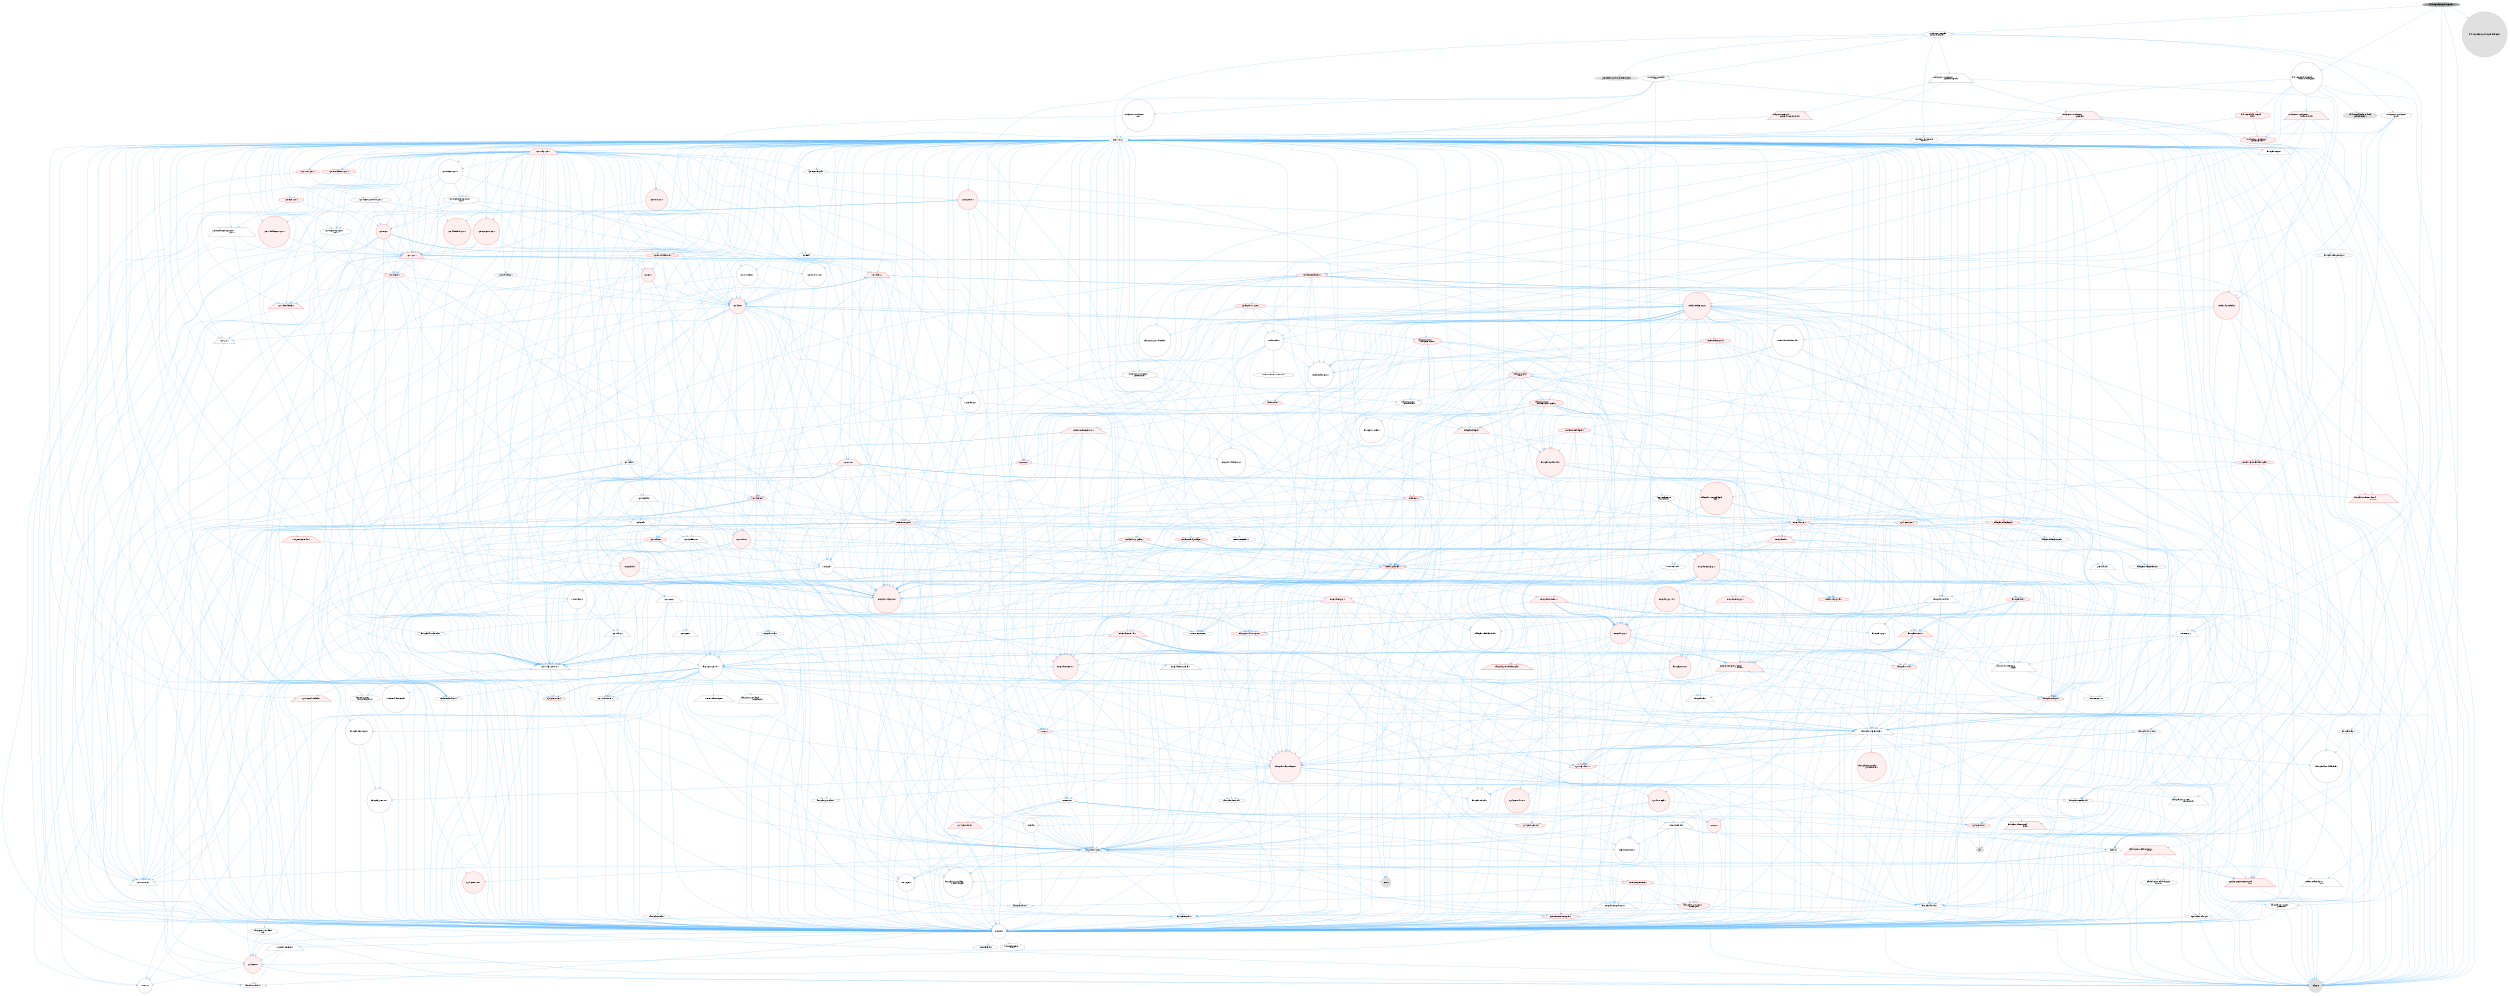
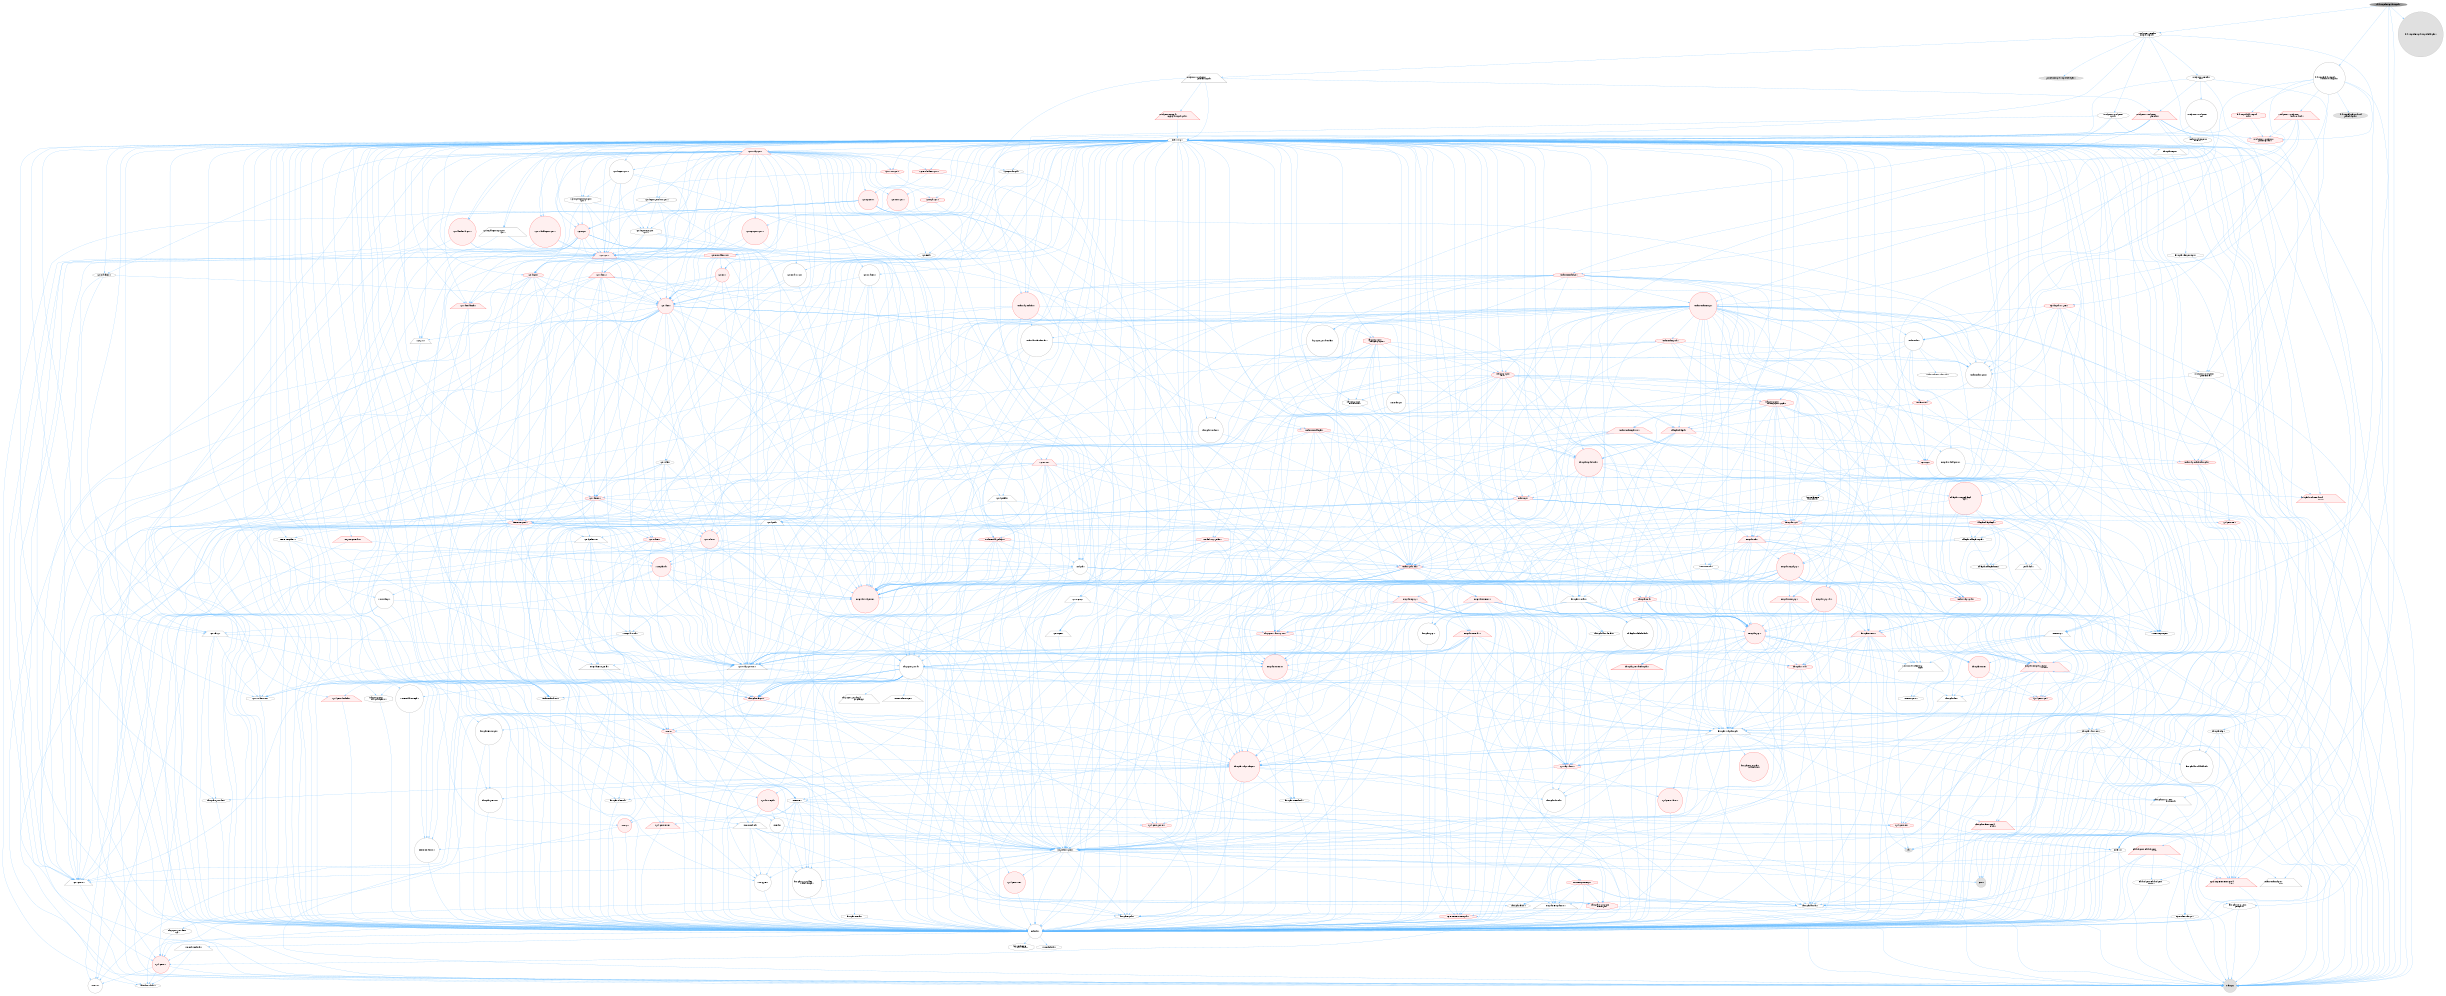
edge "Internationalization /TextLocalizationManager.h" -> "UObject/TopLevelAssetPath.h": now "UObject/UObjectGlobals.h" -> "UObject/TopLevelAssetPath.h"
node "ProfilingDebugging /Exec.h": label "ProfilingDebugging /Exec.h" -> "ProfilingDebugging /UMemoryDefines.h"
